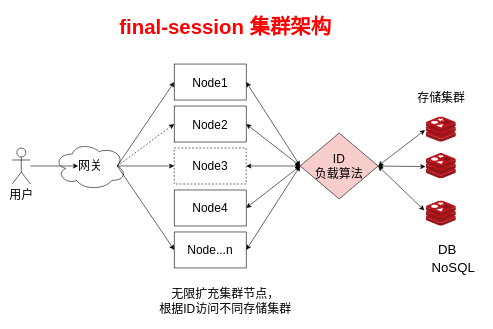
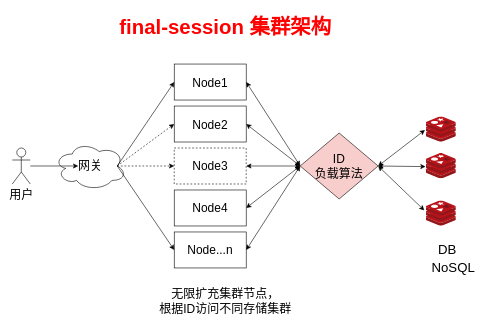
node "存储集群": removed
edge "网关" -> "Node3": style solid -> dashed
